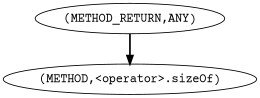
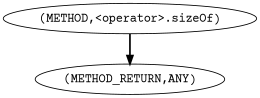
edge "(METHOD_RETURN,ANY)" -> "(METHOD,<operator>.sizeOf)": reversed
